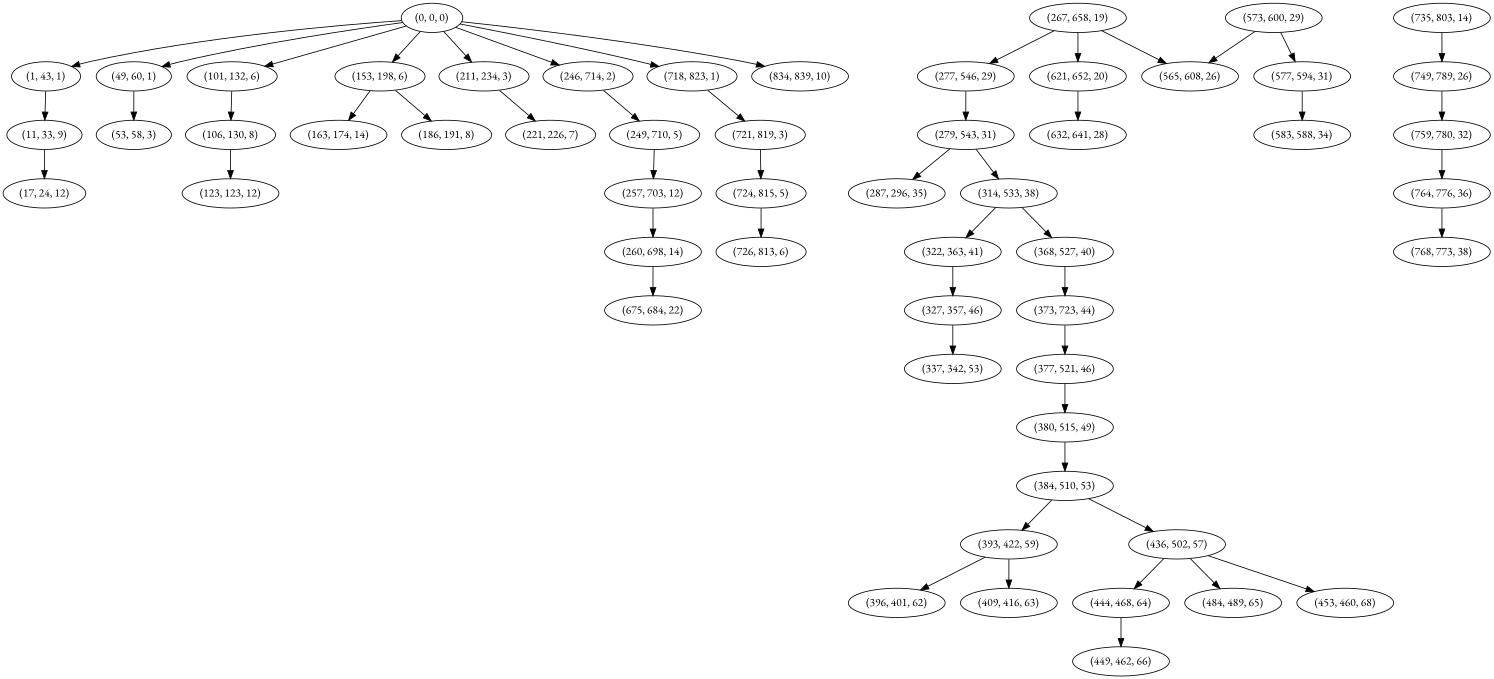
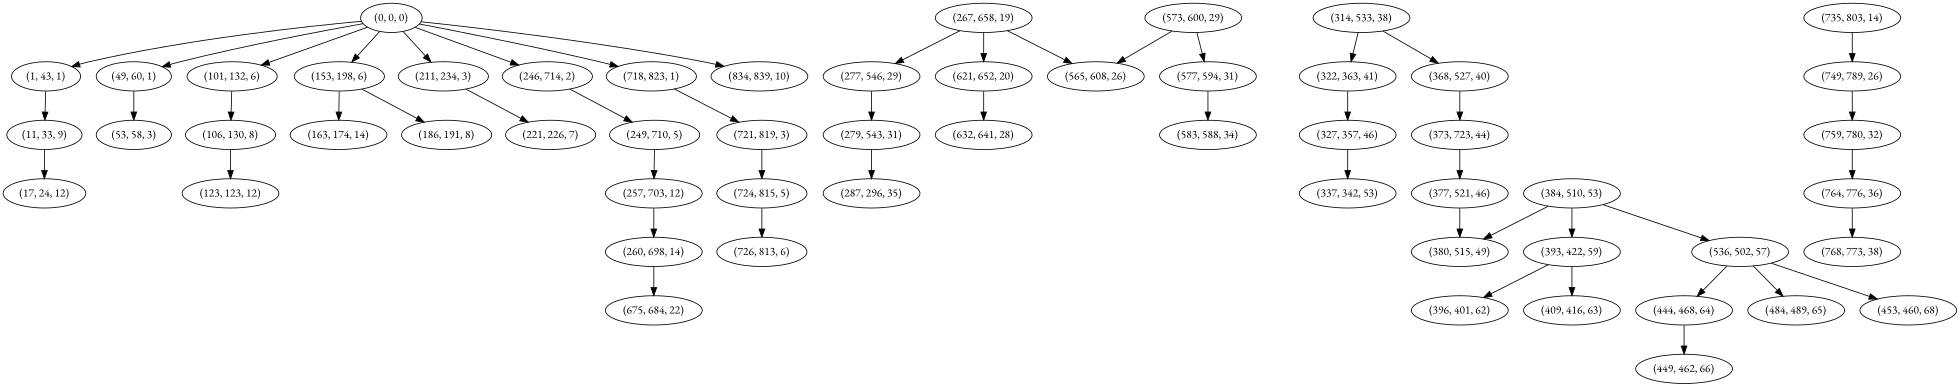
edge "(279, 543, 31)" -> "(314, 533, 38)": removed
edge "(380, 515, 49)" -> "(384, 510, 53)": reversed
node "(436, 502, 57)": label "(436, 502, 57)" -> "(536, 502, 57)"
